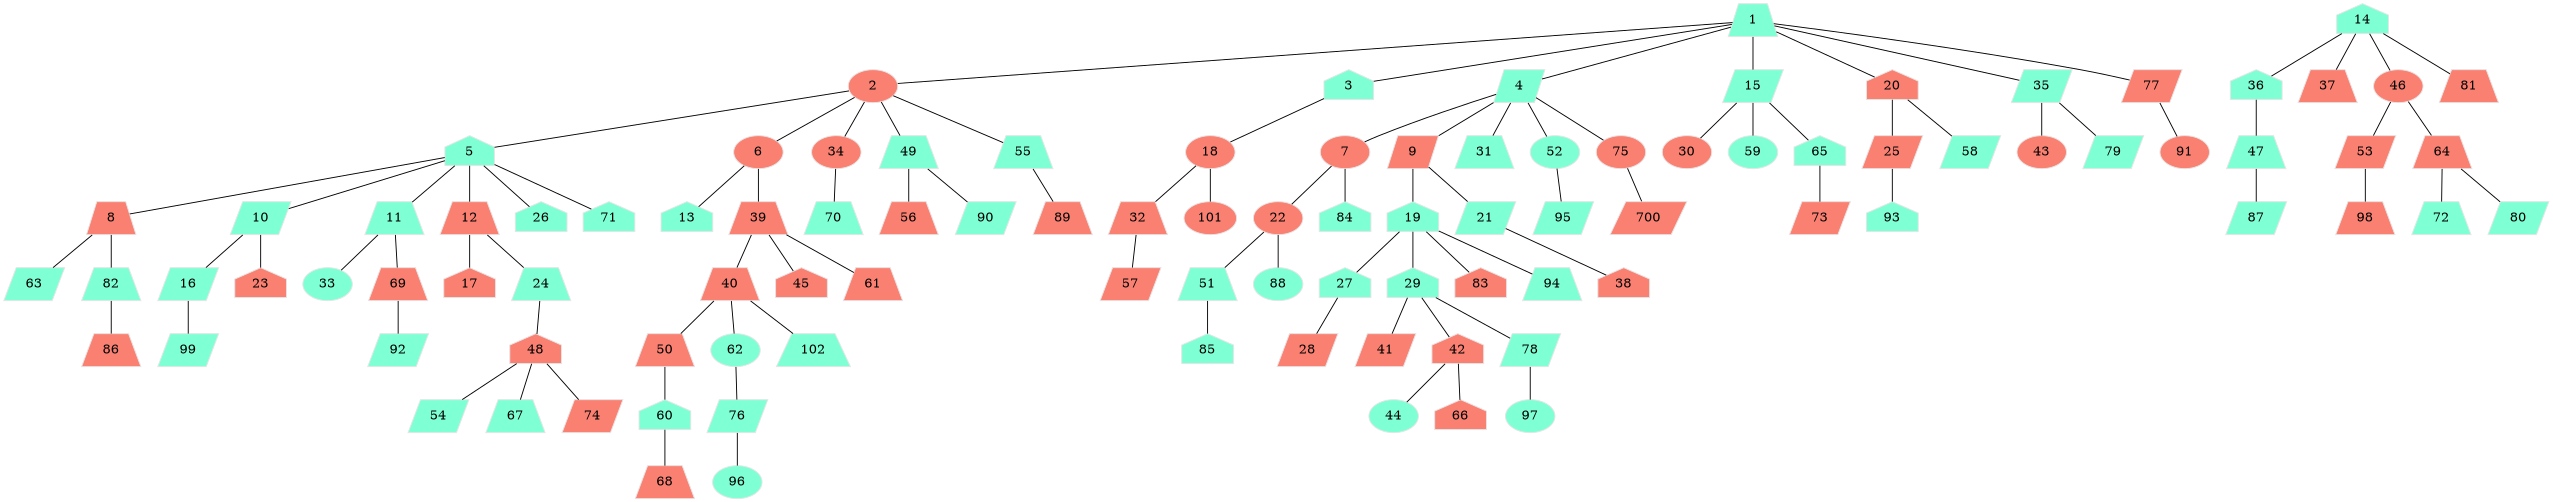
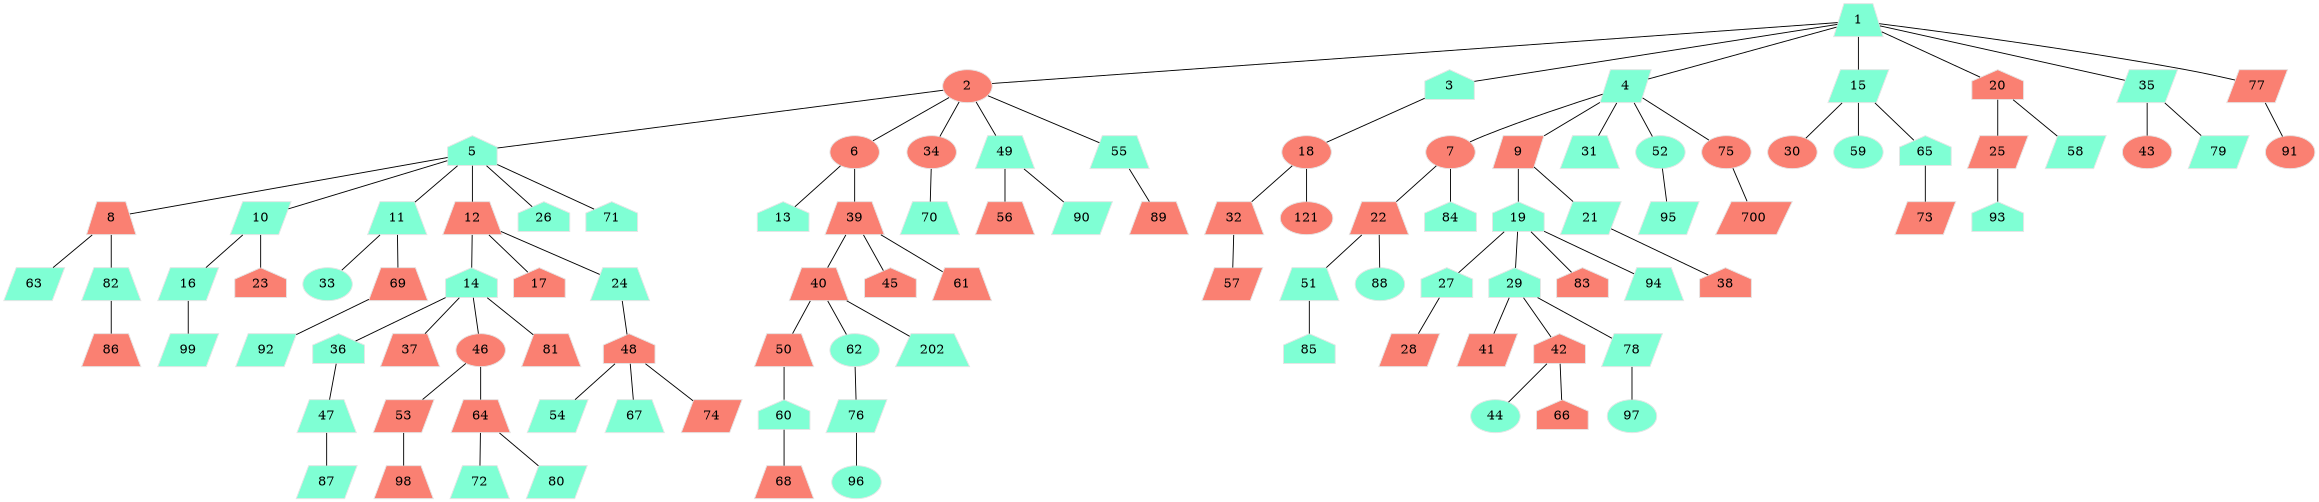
node "101": label "101" -> "121"
node "22": shape ellipse -> trapezium
edge "12" -- "14": added
node "102": label "102" -> "202"
